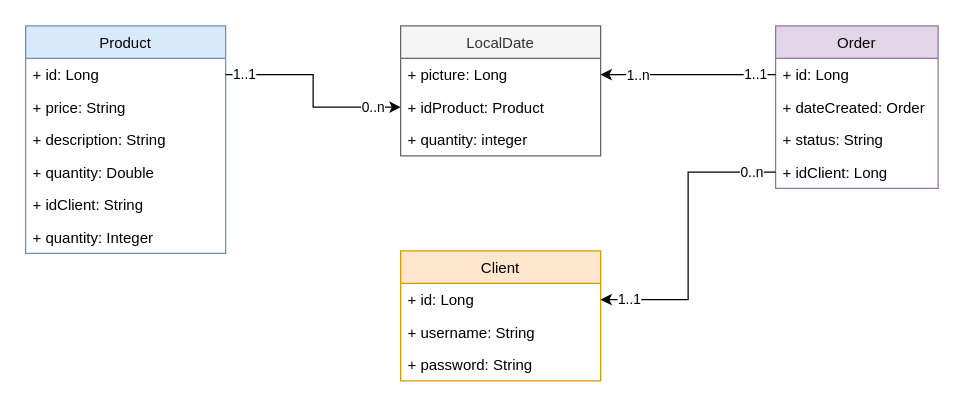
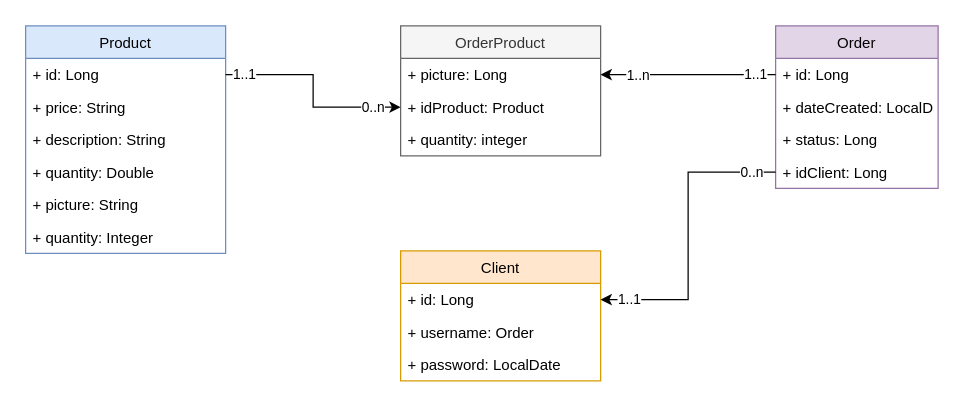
node "LocalDate": label "LocalDate" -> "OrderProduct"
node "+ dateCreated: Order": label "+ dateCreated: Order" -> "+ dateCreated: LocalDate"
node "+ status: String": label "+ status: String" -> "+ status: Long"
node "+ idClient: String": label "+ idClient: String" -> "+ picture: String"
node "+ username: String": label "+ username: String" -> "+ username: Order"
node "+ password: String": label "+ password: String" -> "+ password: LocalDate"
